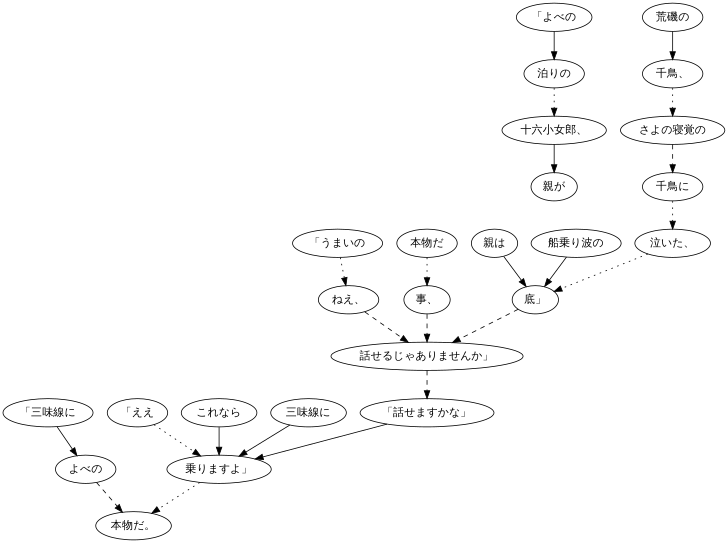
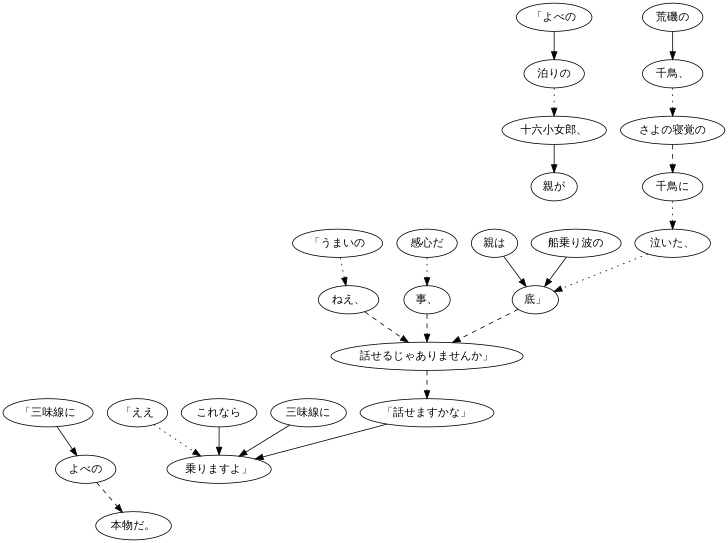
node "本物だ": label "本物だ" -> "感心だ"
edge "乗りますよ」" -> "本物だ。": removed
